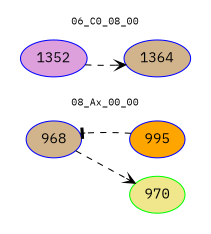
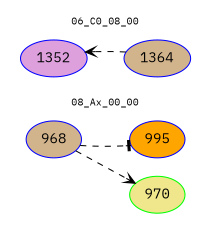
edge "1352" -> "1364": reversed
edge "995" -> "968": reversed
